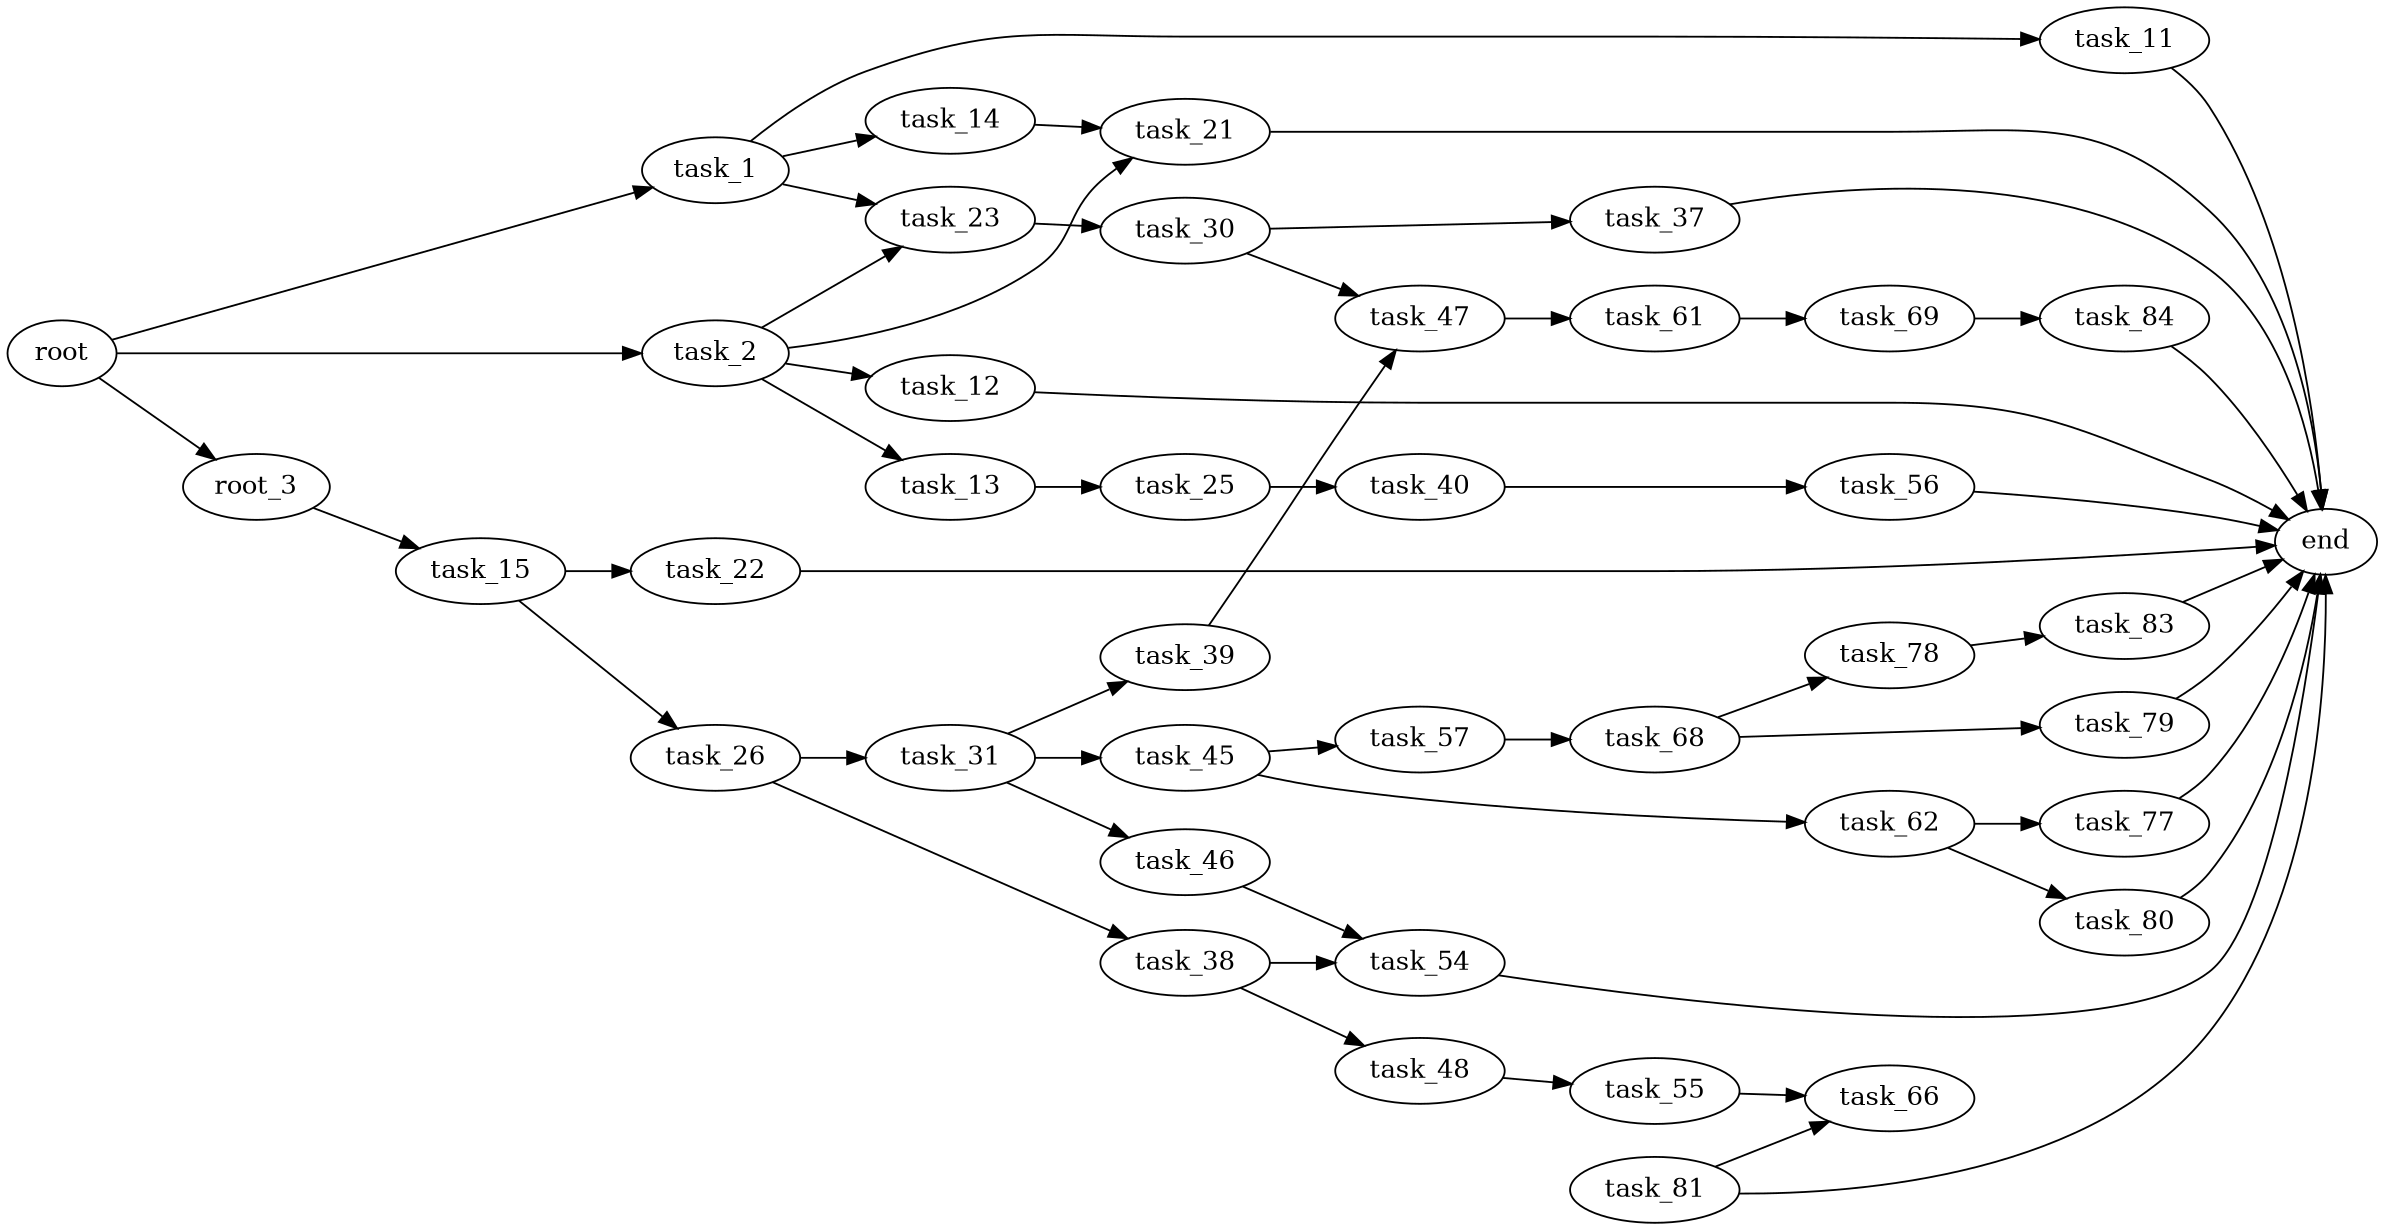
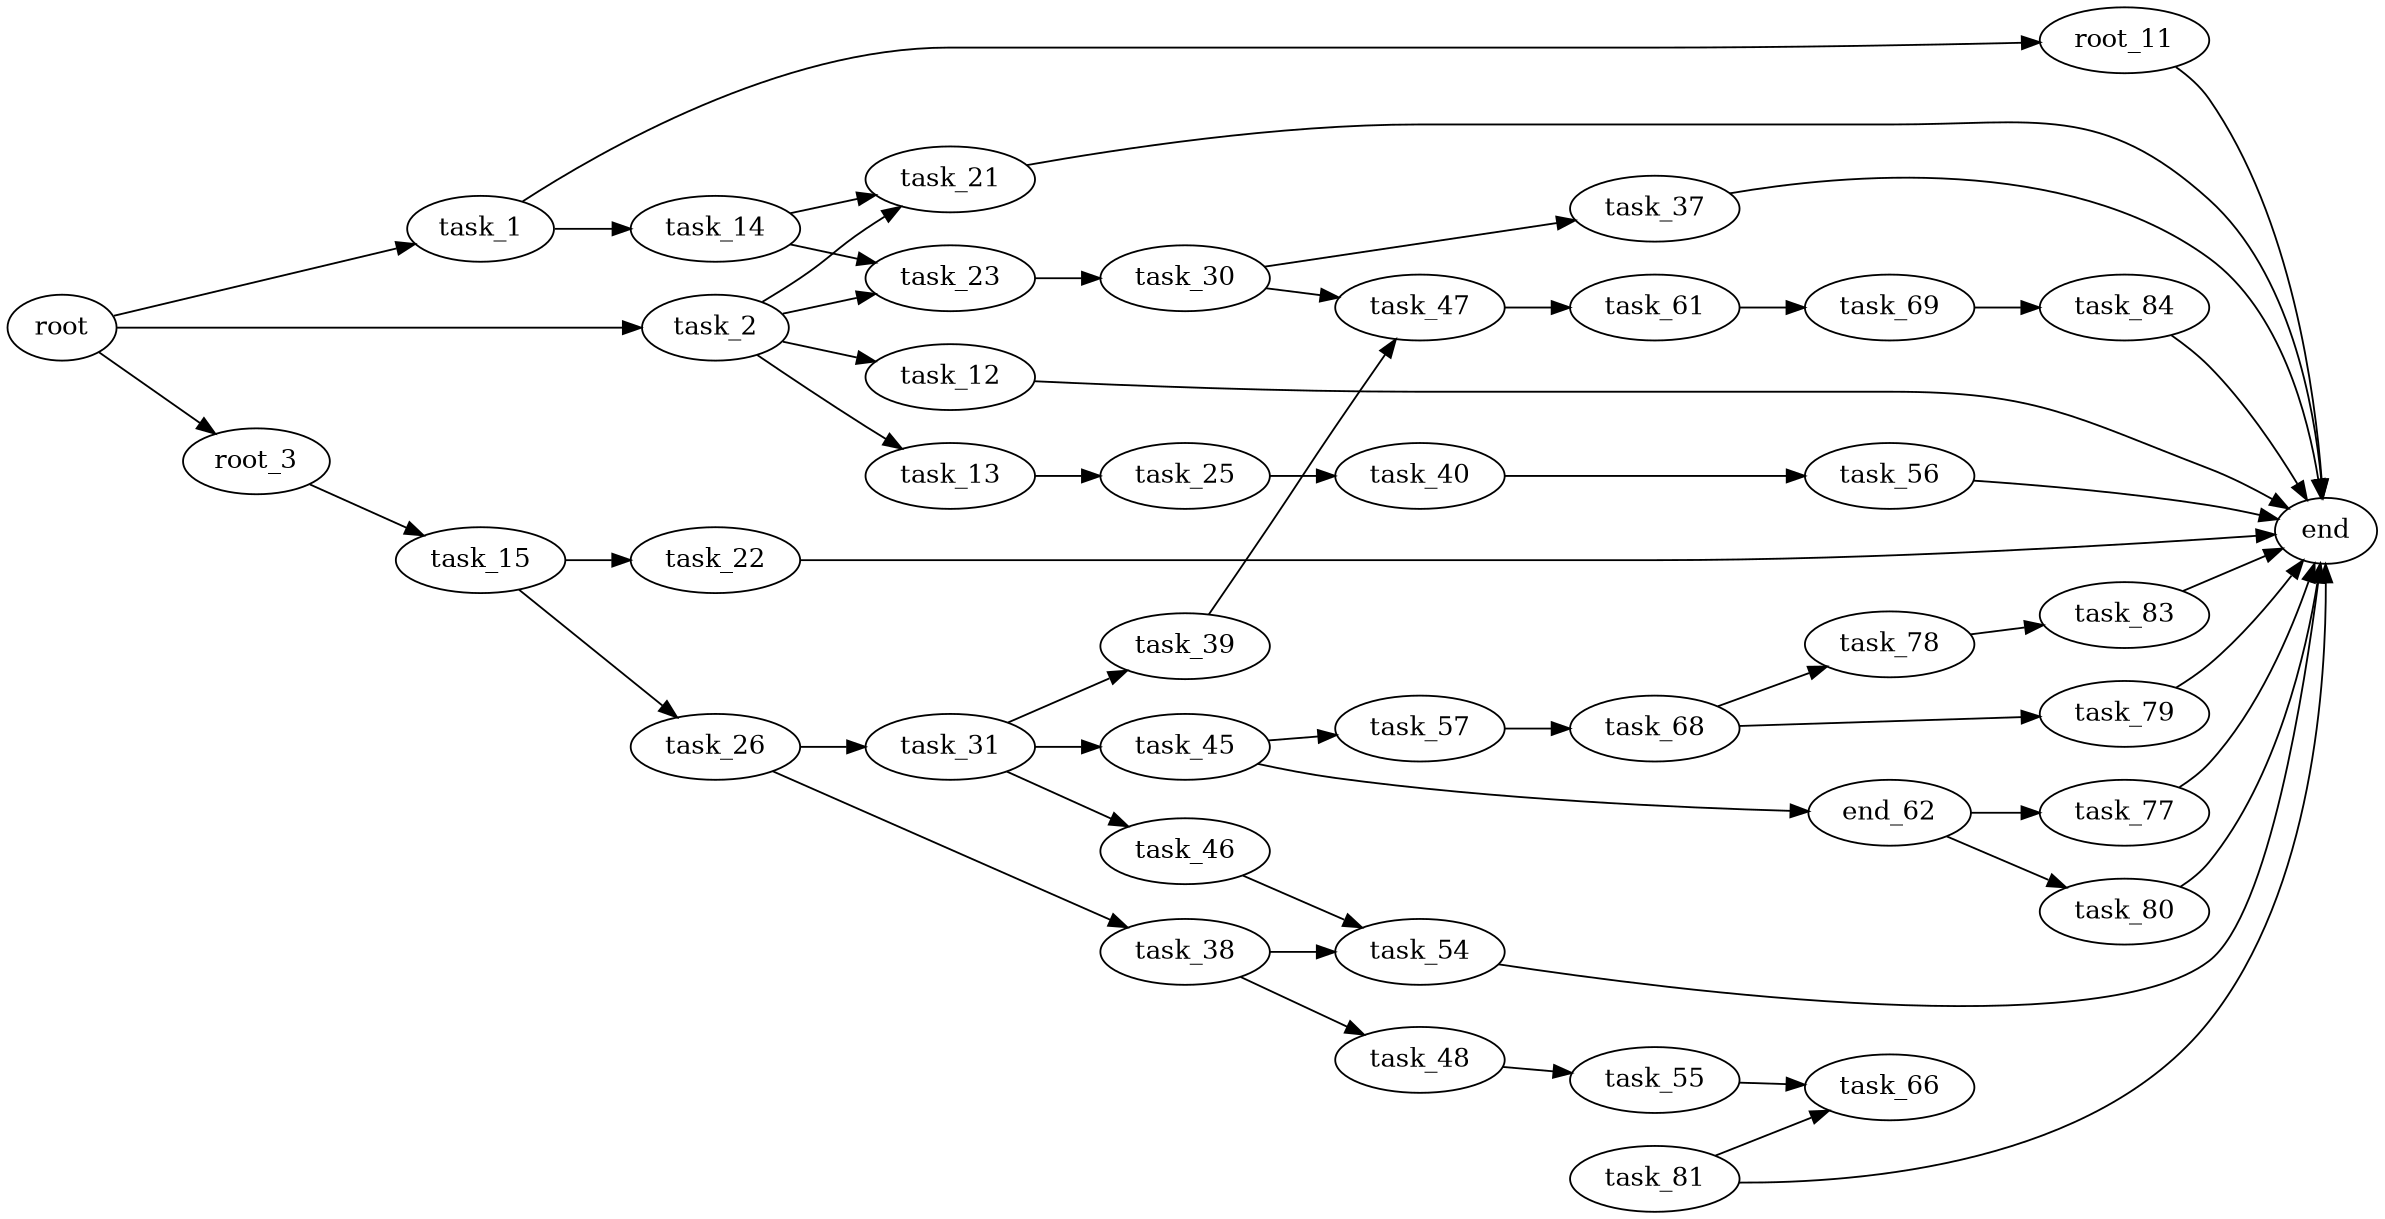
node "task_11": label "task_11" -> "root_11"
edge "task_1" -> "task_23": now "task_14" -> "task_23"
node "task_62": label "task_62" -> "end_62"
